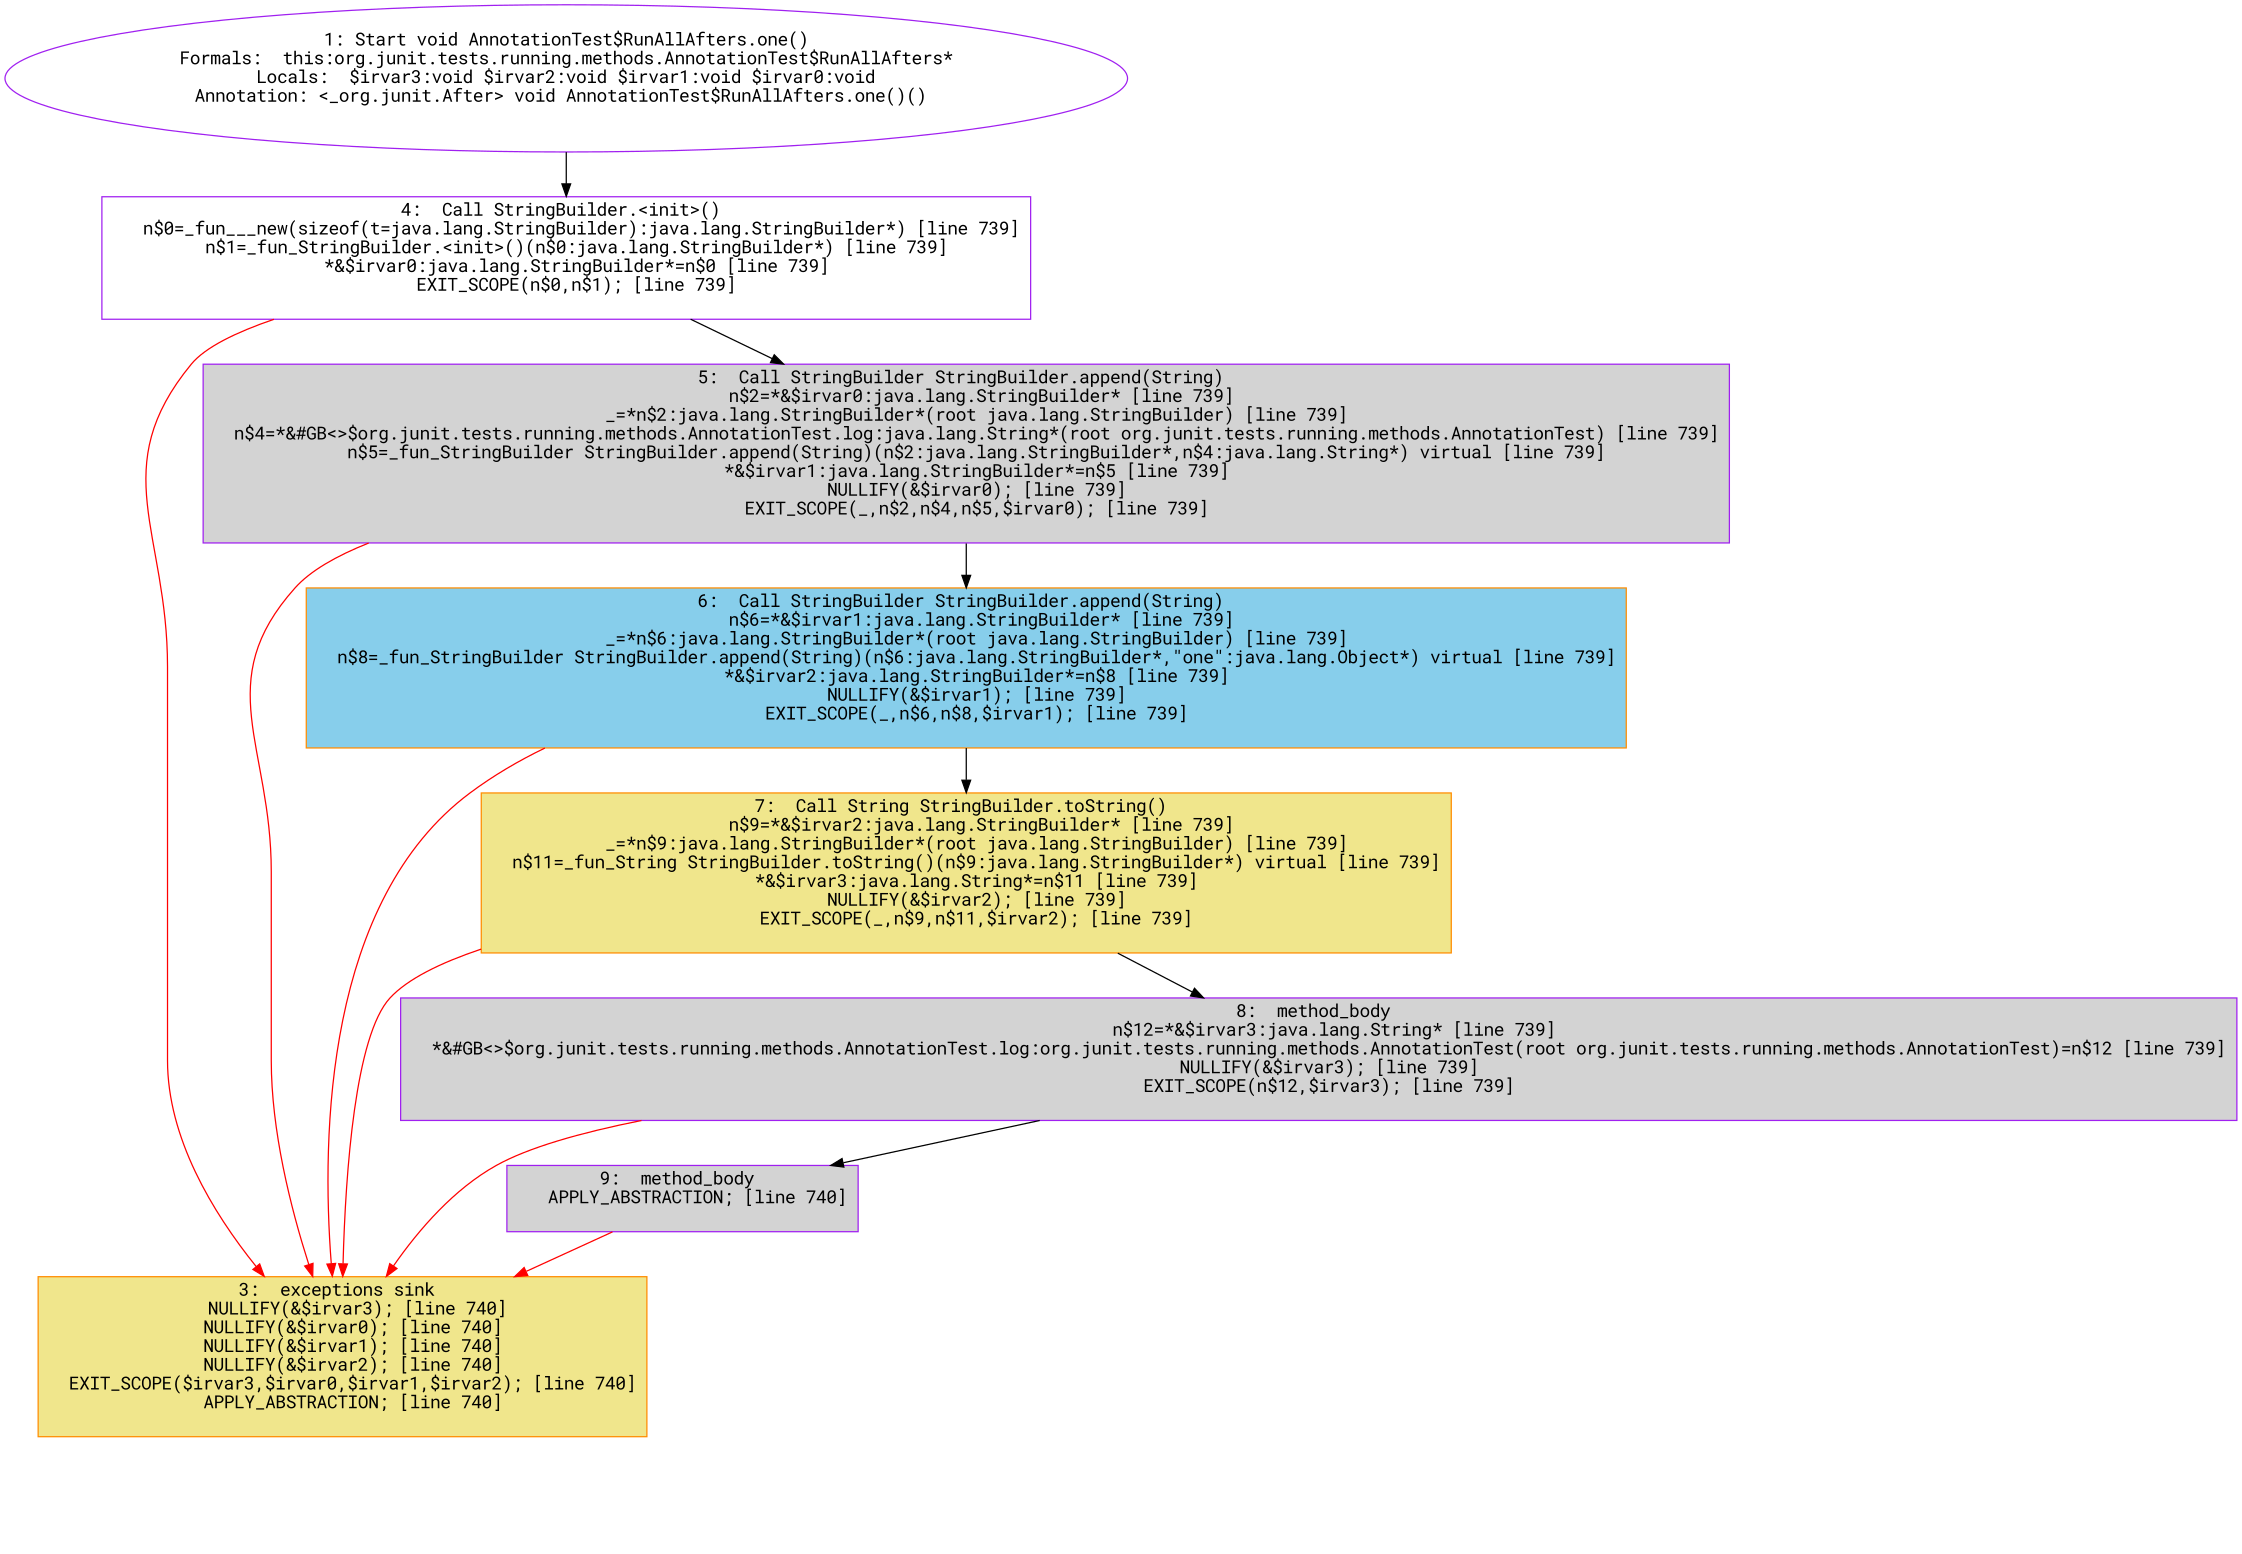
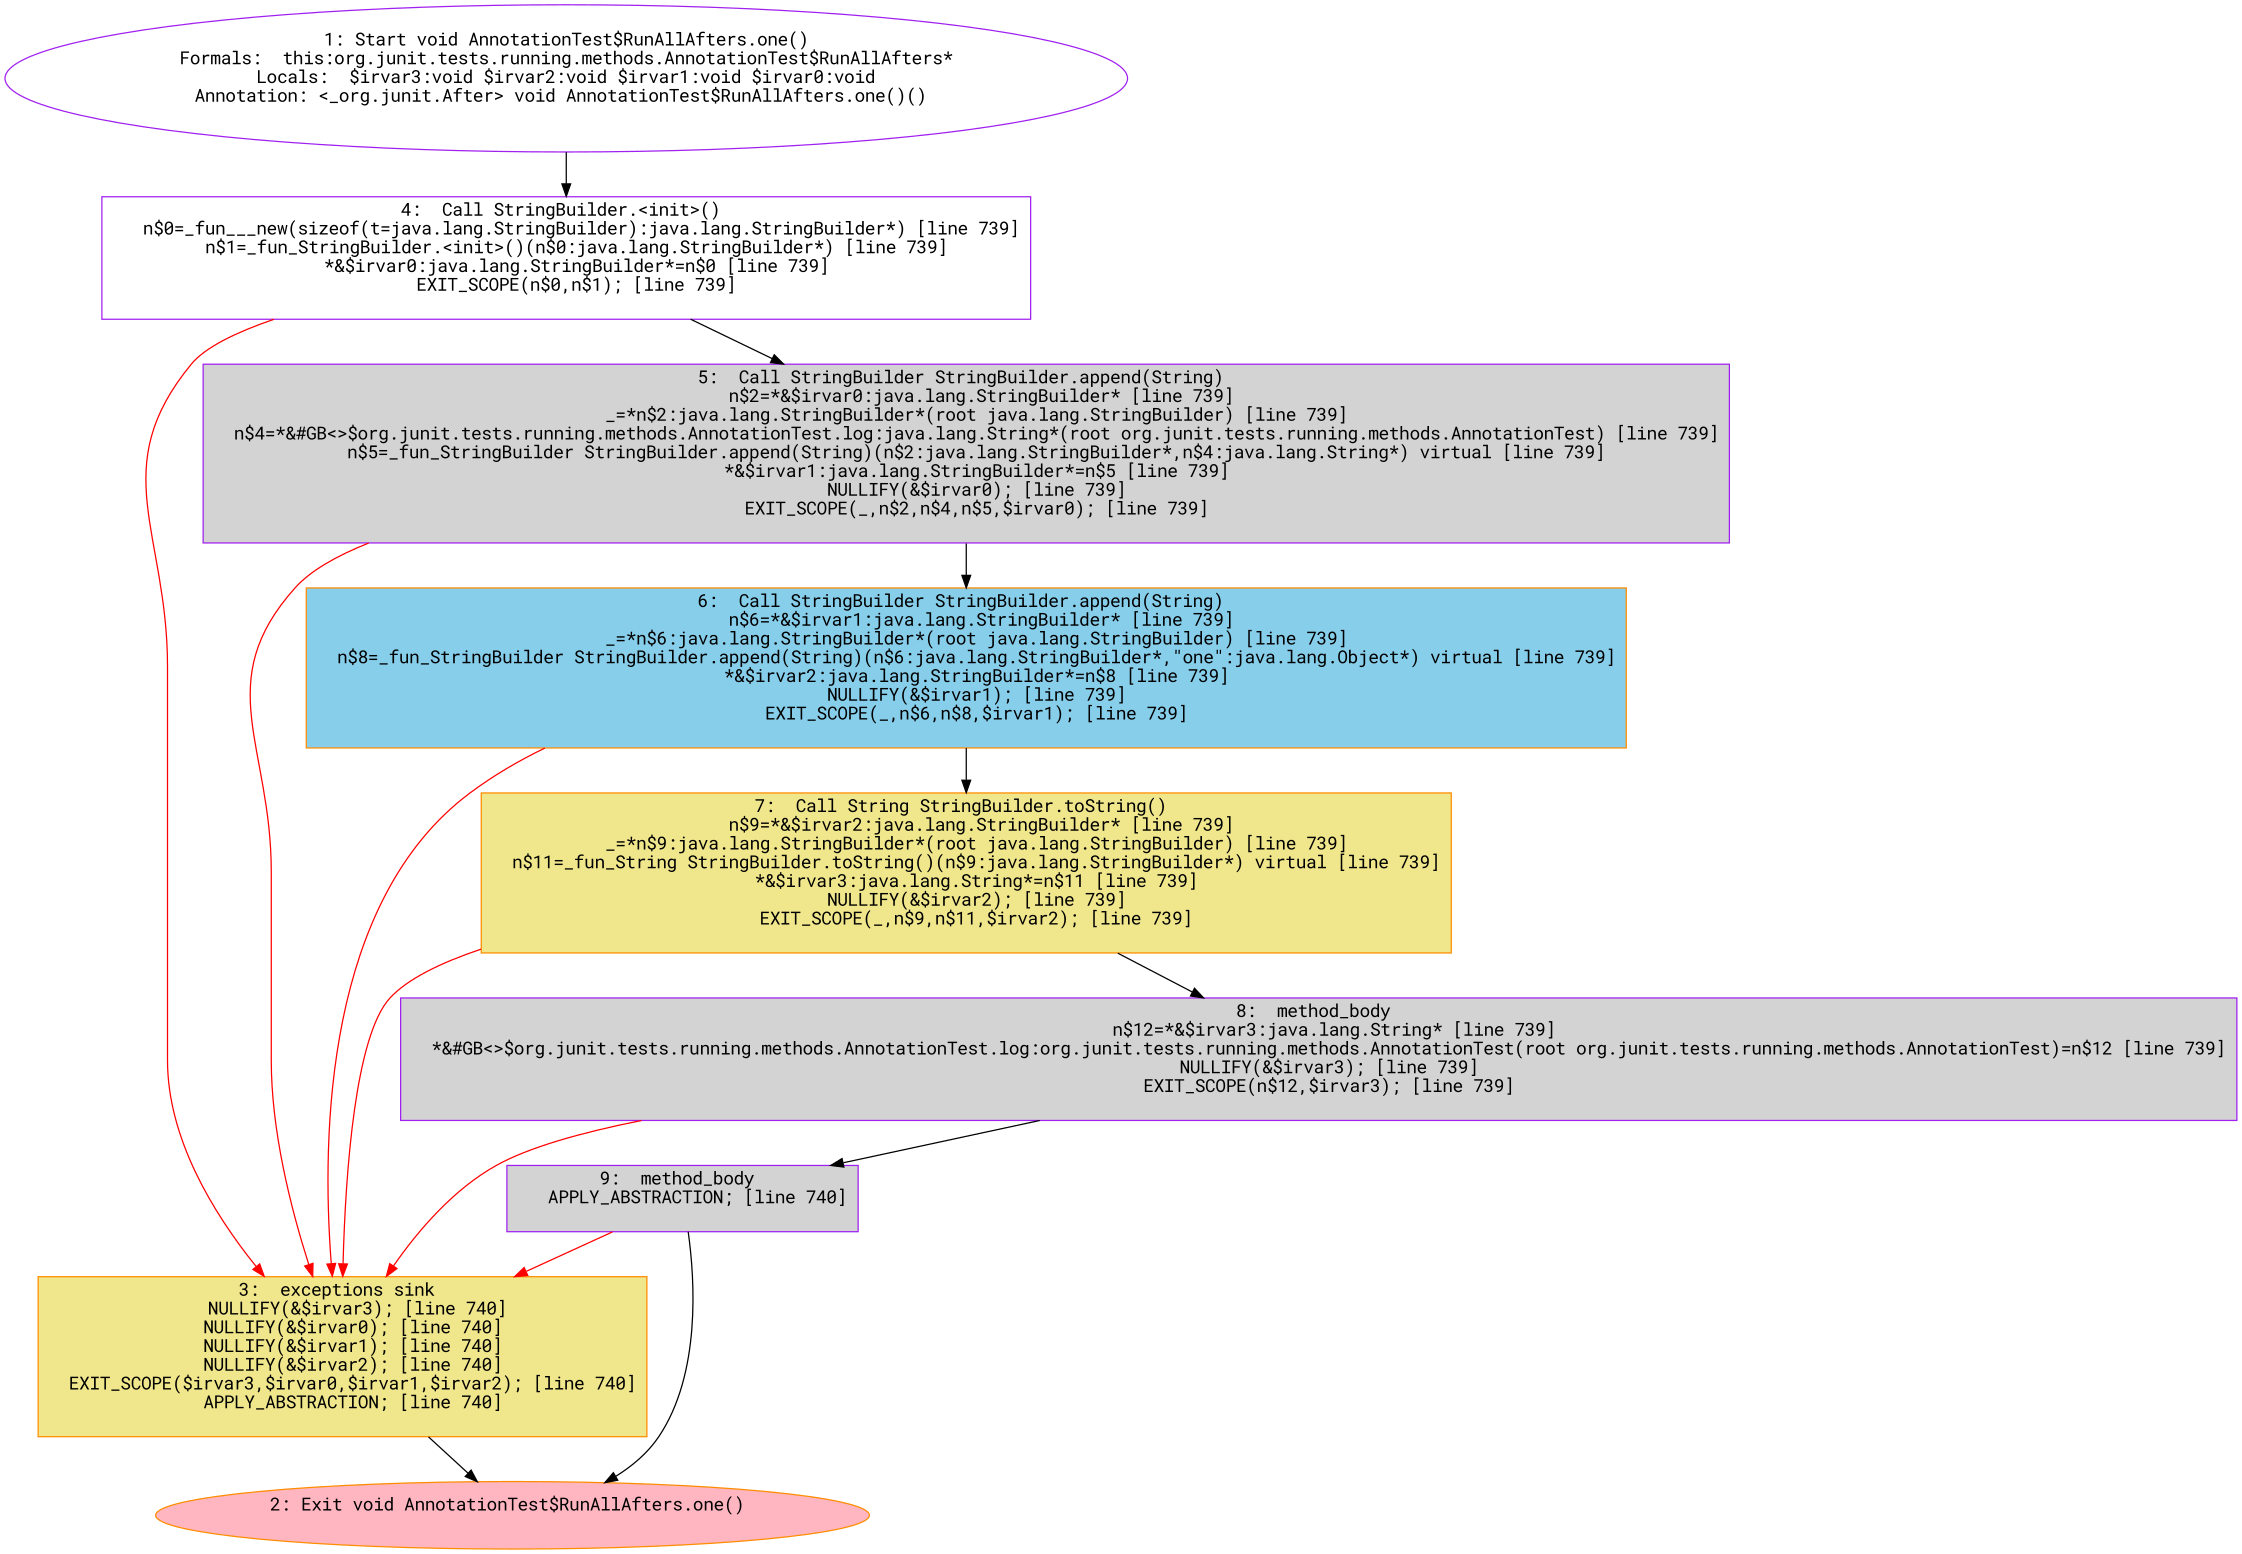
node "2: Exit void AnnotationTest$RunAllAfters.one()": added
